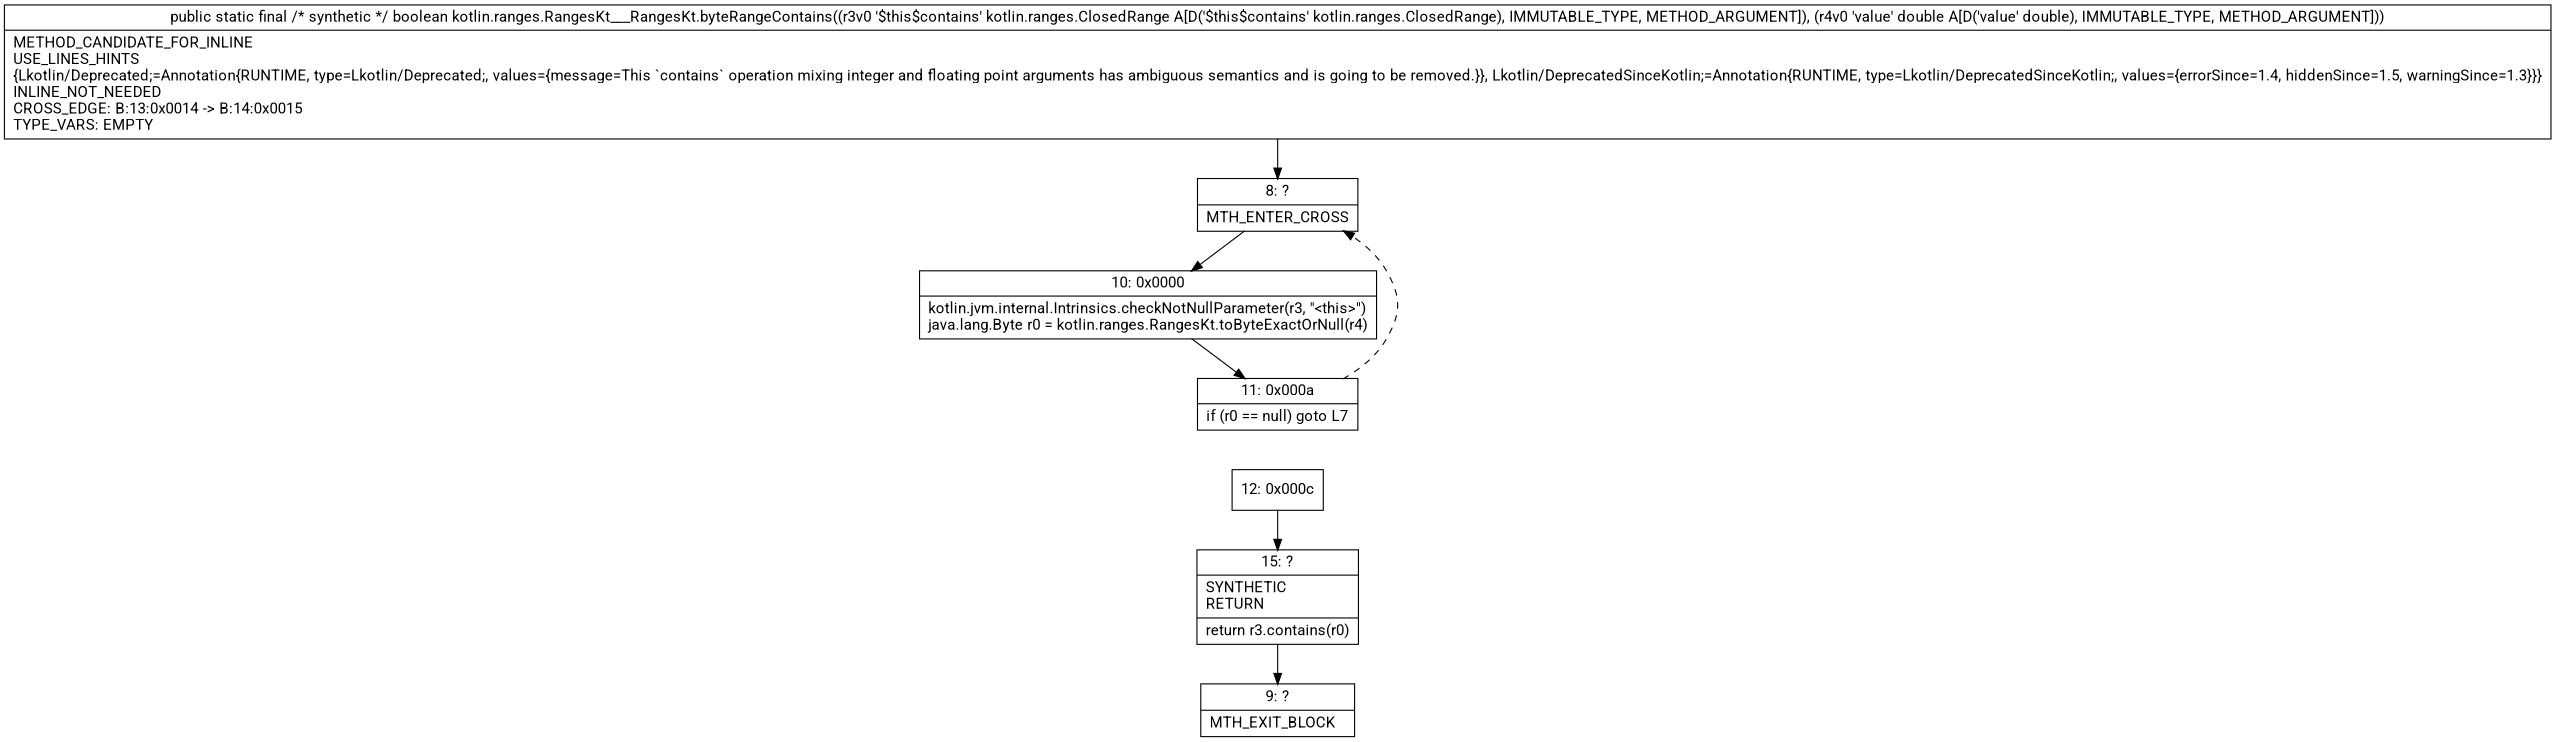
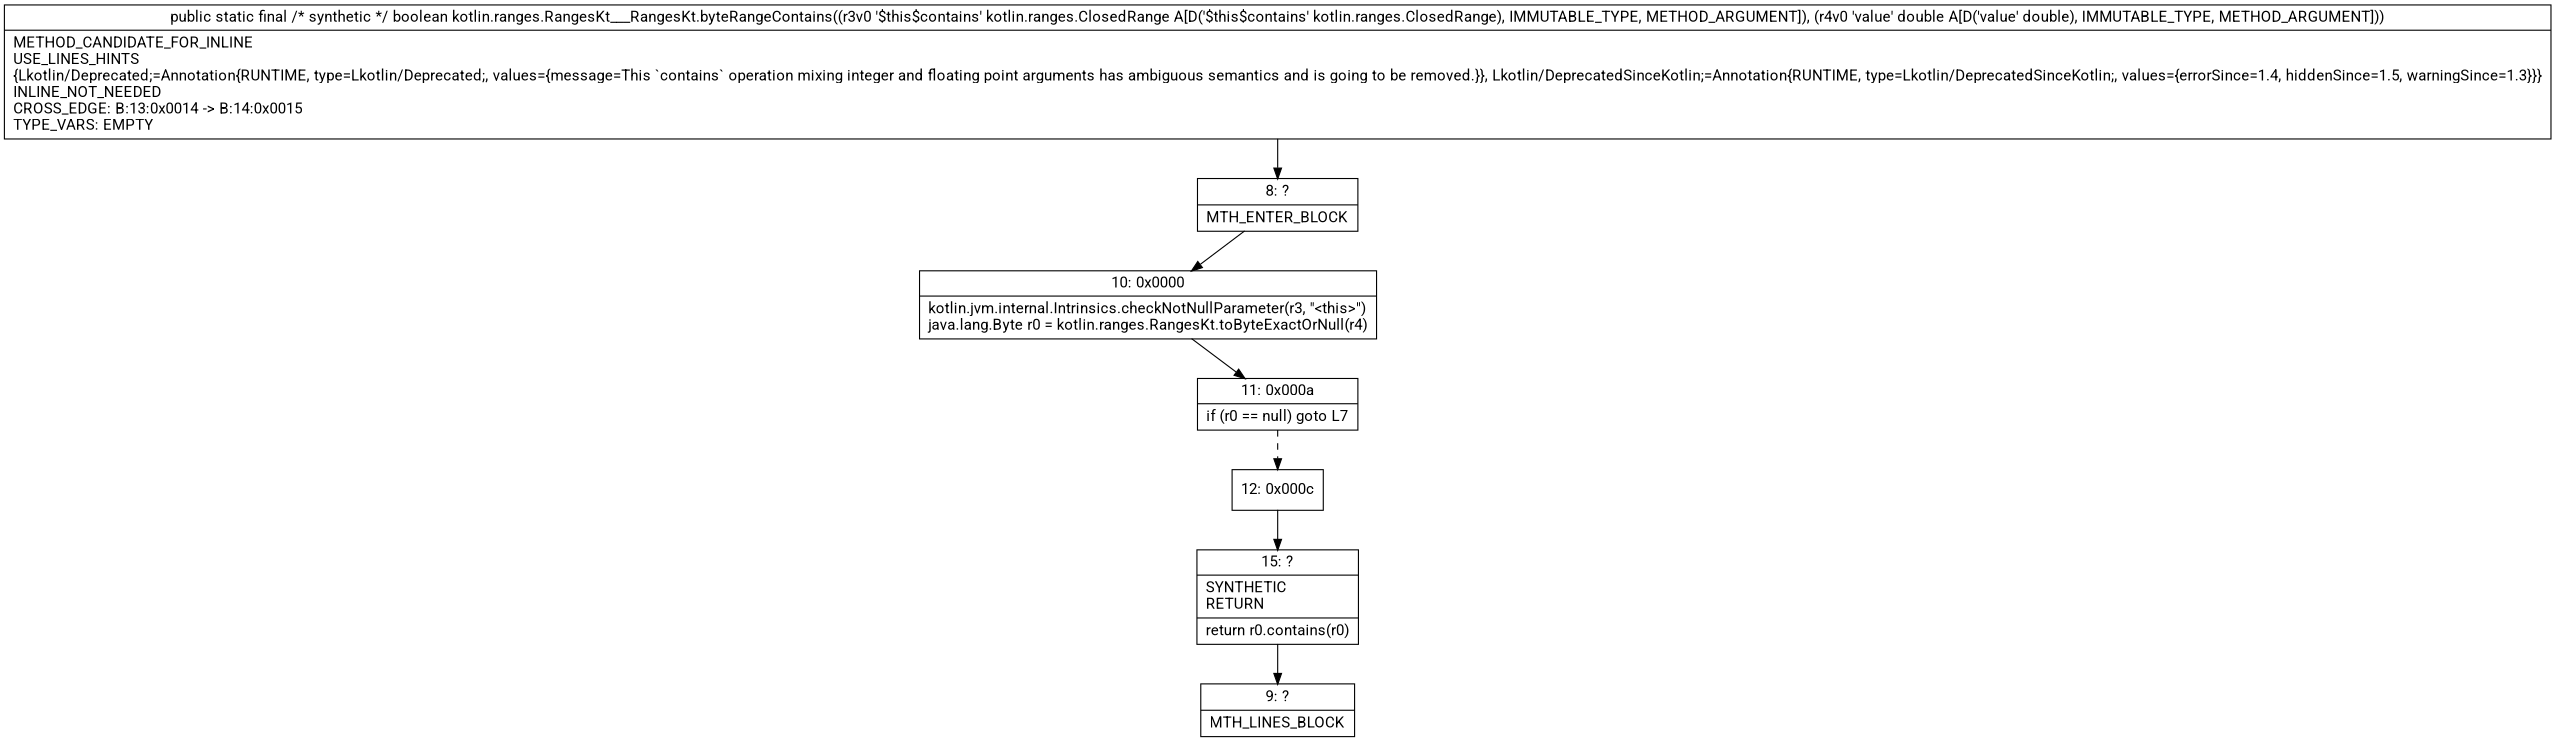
node "8: ?": text "MTH_ENTER_CROSS" -> "MTH_ENTER_BLOCK"
edge "11: 0x000a" -> "8: ?": now "11: 0x000a" -> "12: 0x000c"
node "15: ?": text "return r3.contains(r0)" -> "return r0.contains(r0)"
node "9: ?": text "MTH_EXIT_BLOCK" -> "MTH_LINES_BLOCK"
